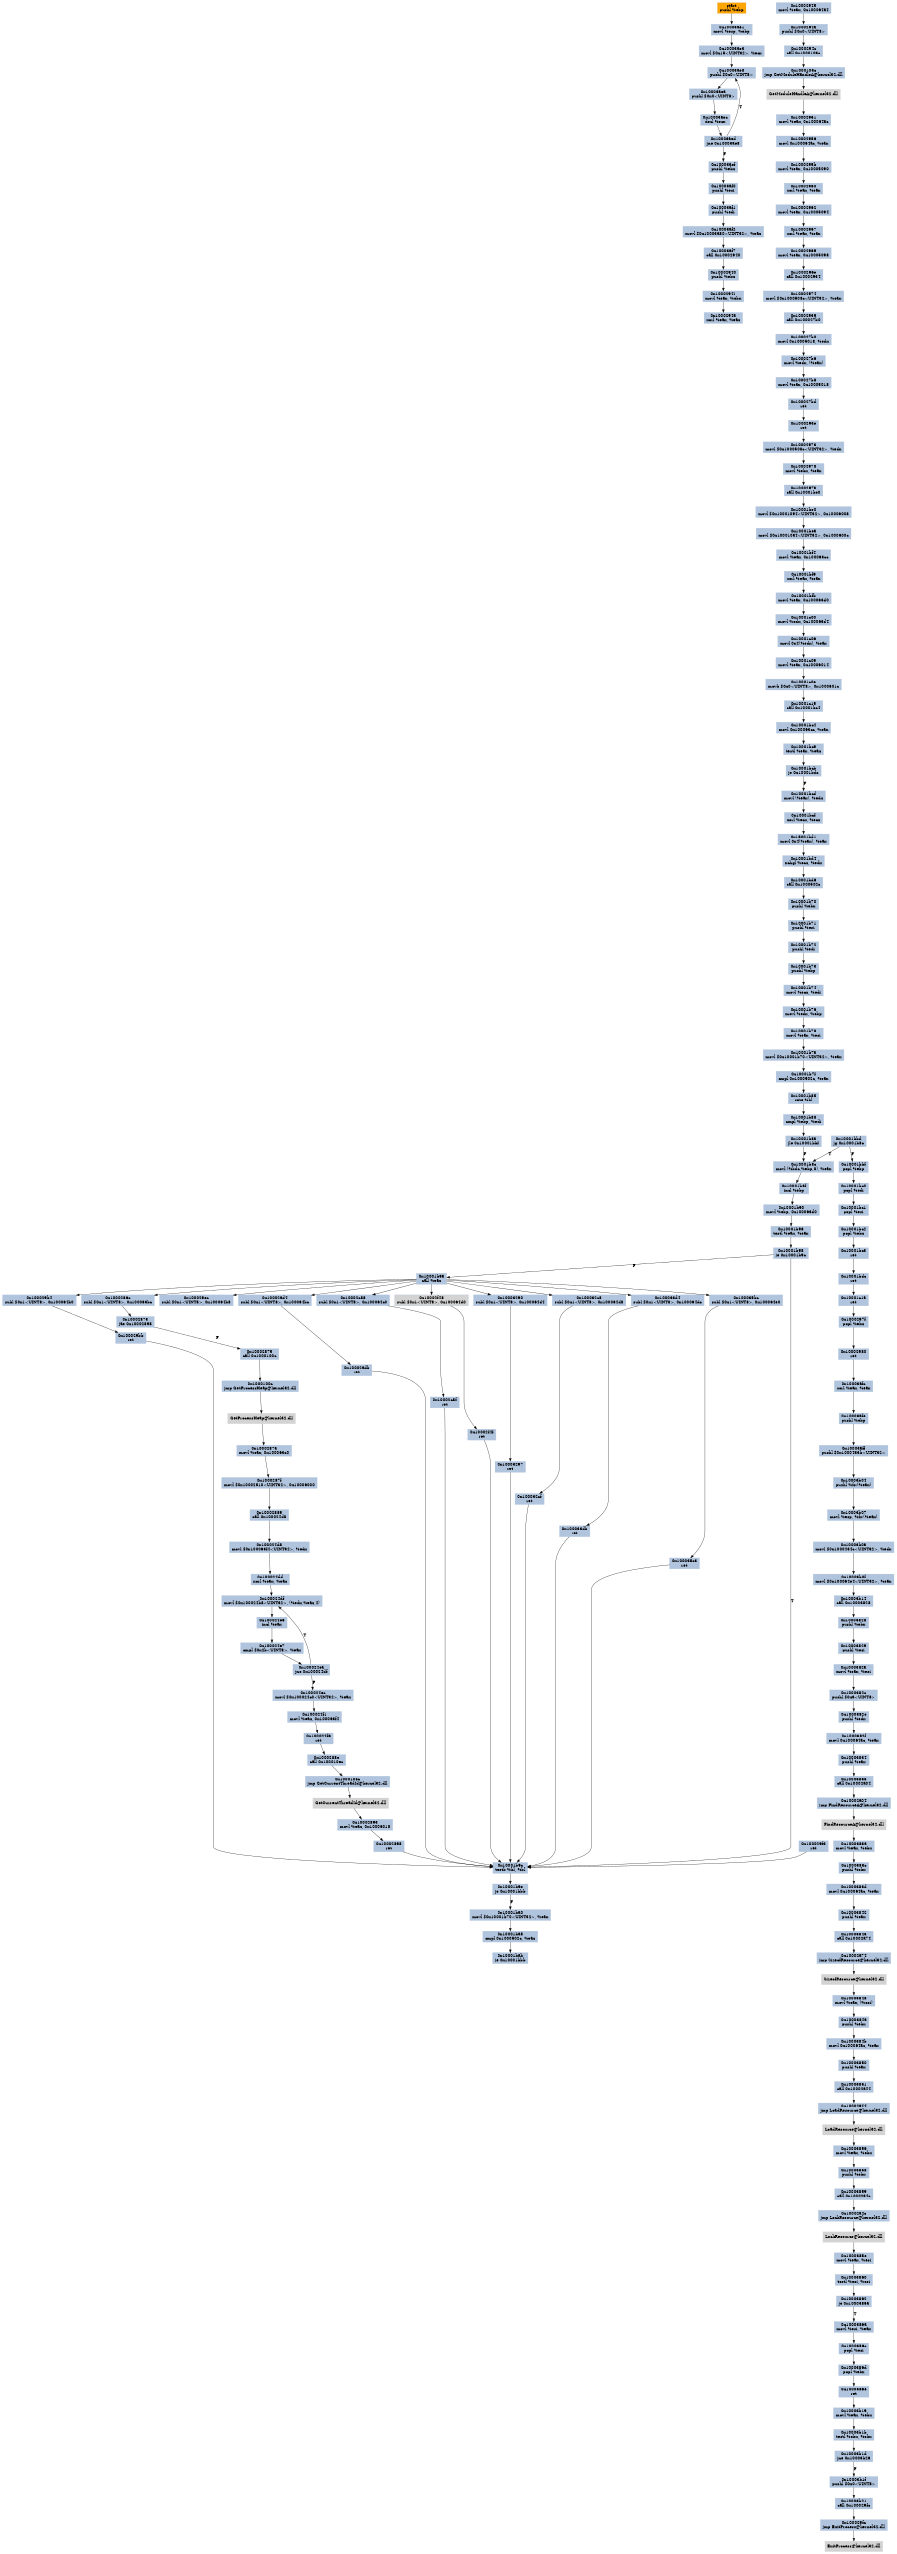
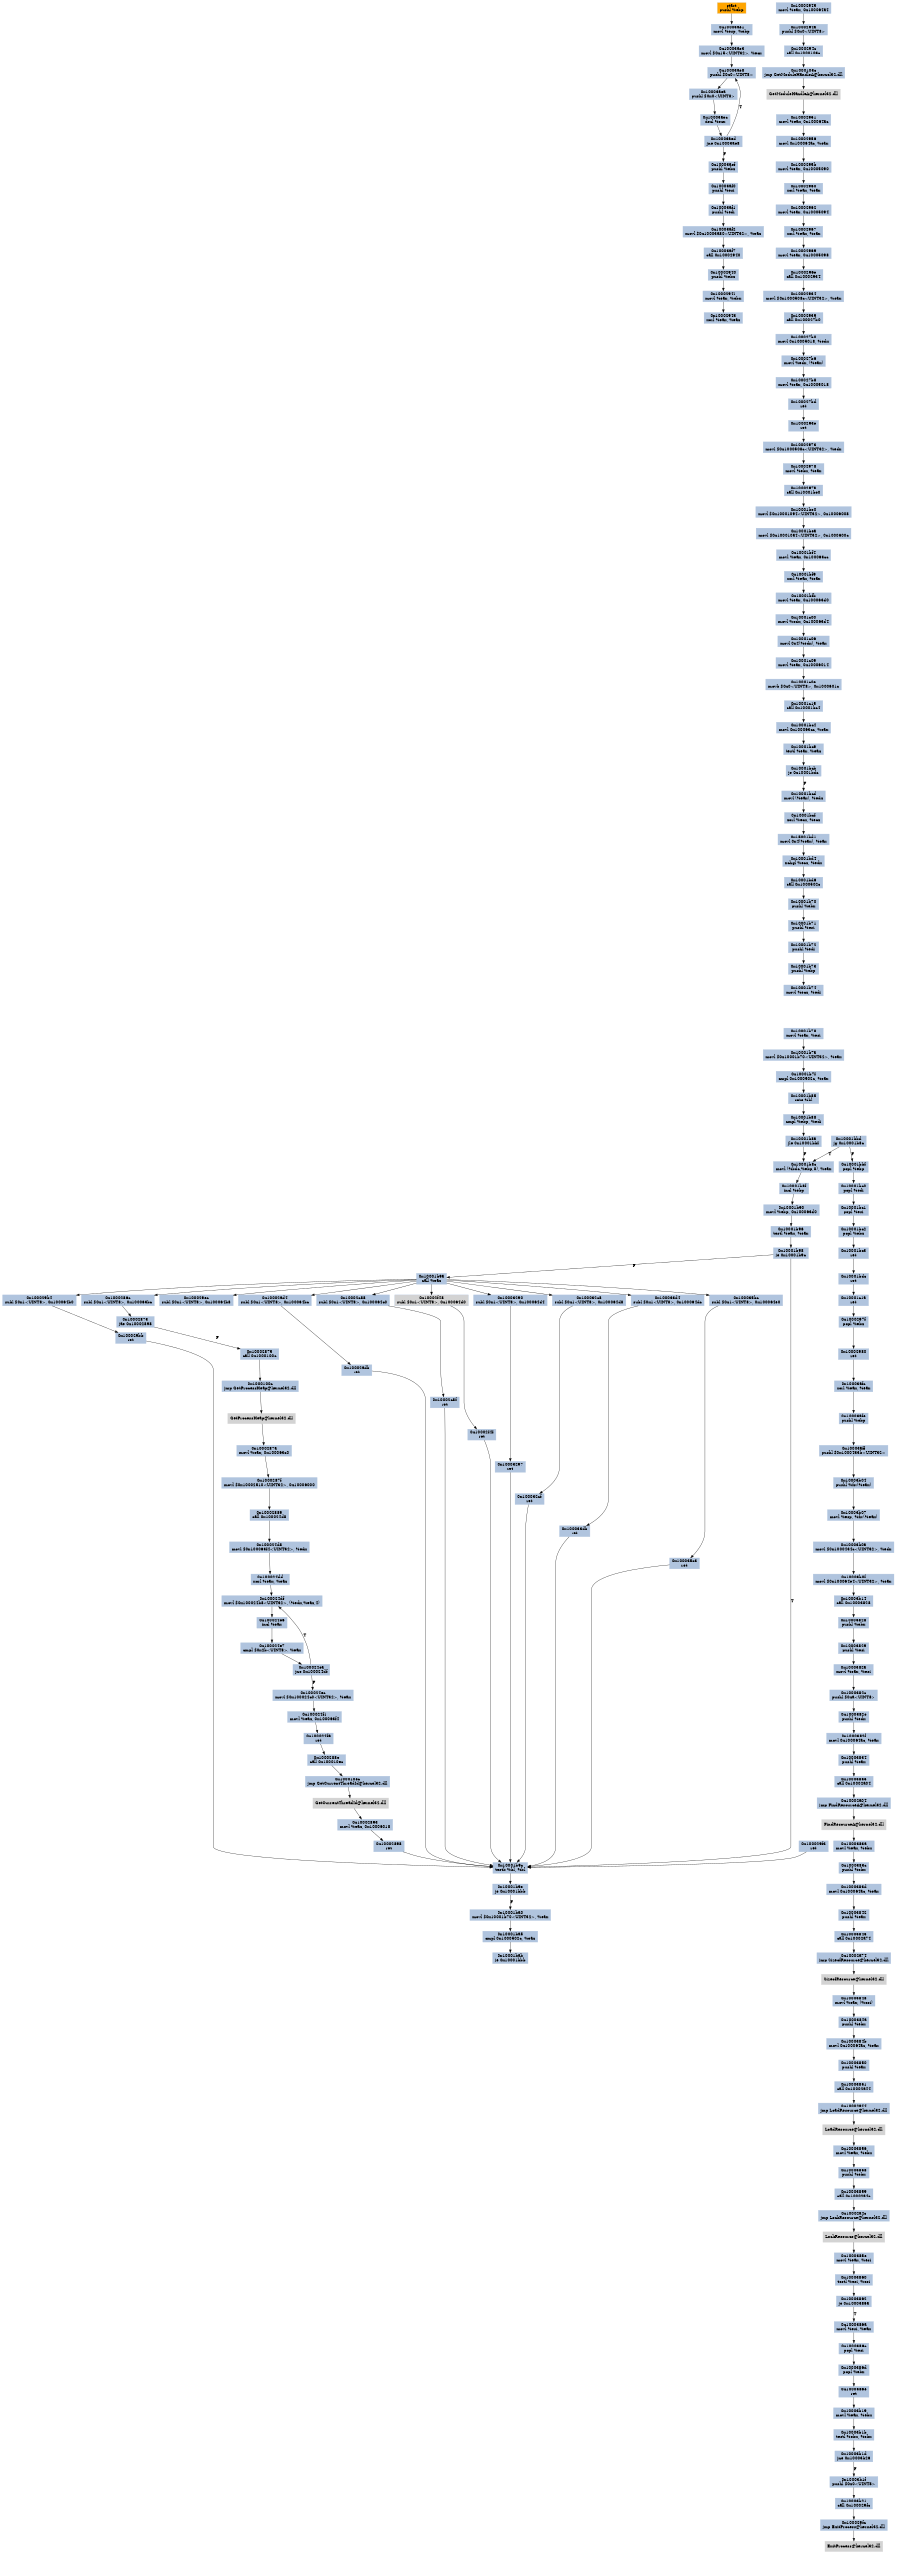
node "0x10002974 movl $0x1000508c<UINT32>, %eax": label "0x10002974 movl $0x1000508c<UINT32>, %eax" -> "0x10002934 movl $0x1000508c<UINT32>, %eax"
node "0x10001b76 movl %edx, %ebp": removed
